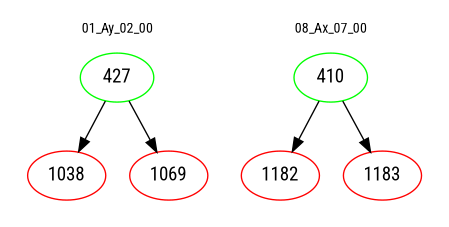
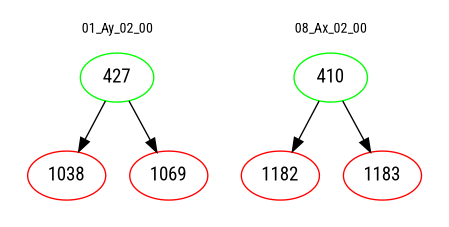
cluster "08_Ax_07_00": label "08_Ax_07_00" -> "08_Ax_02_00"
